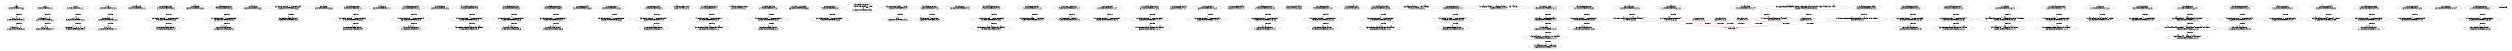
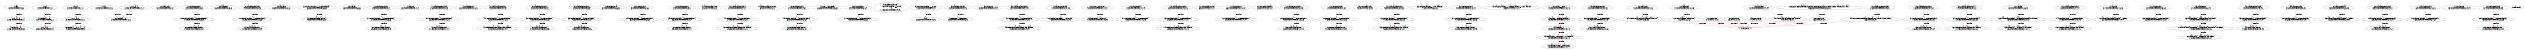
node "125_ string public  name; 924-new_variable-126-126": removed
edge "15_ require(b > 0); 130-expression_statement-16-16" -> "16_ c = a / b; 137-expression_statement-17-17": reversed
